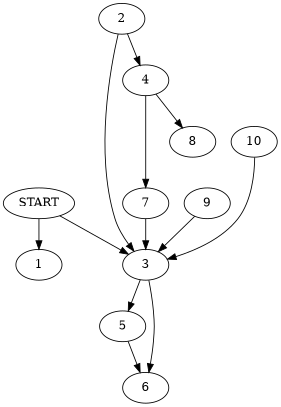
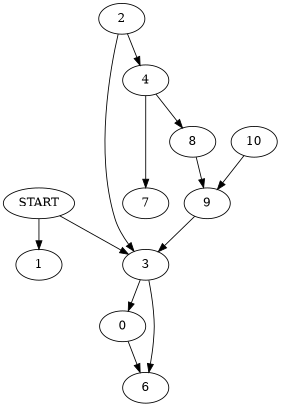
edge "8" -> "9": added
edge "10" -> "3": now "10" -> "9"
edge "7" -> "3": removed
node "5": label "5" -> "0"
